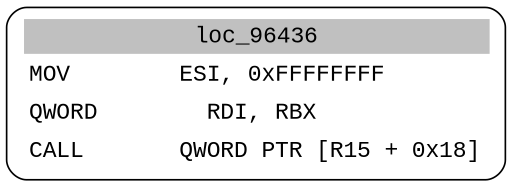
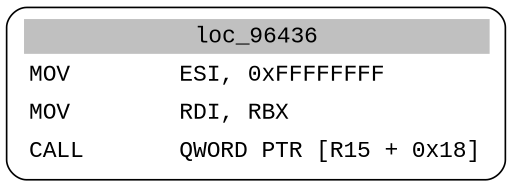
node "loc_96436": text "QWORD        RDI, RBX" -> "MOV        RDI, RBX"
